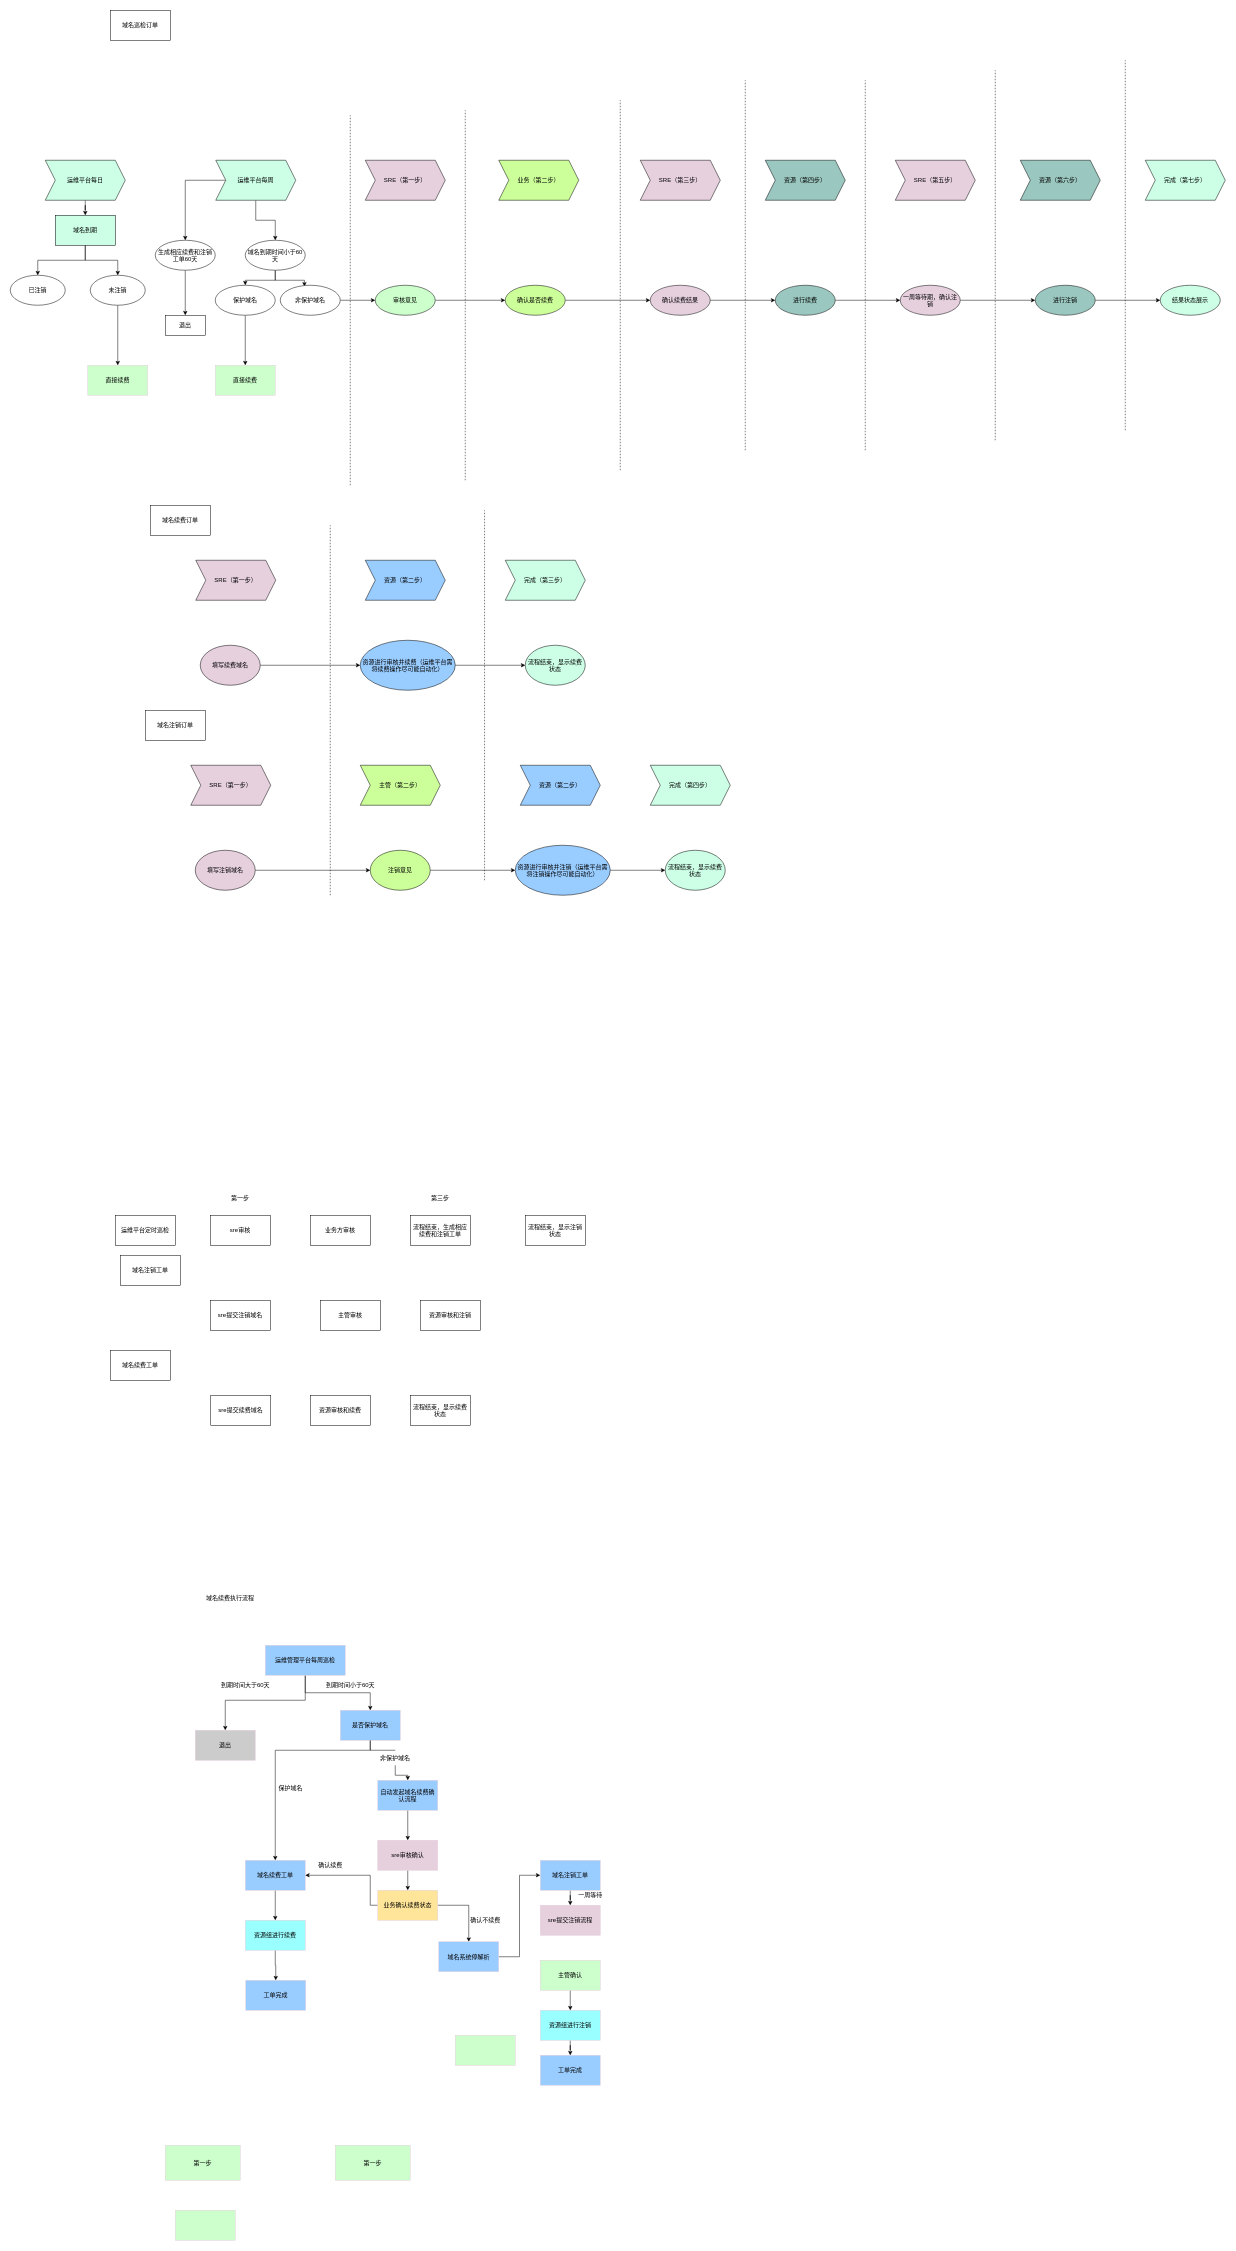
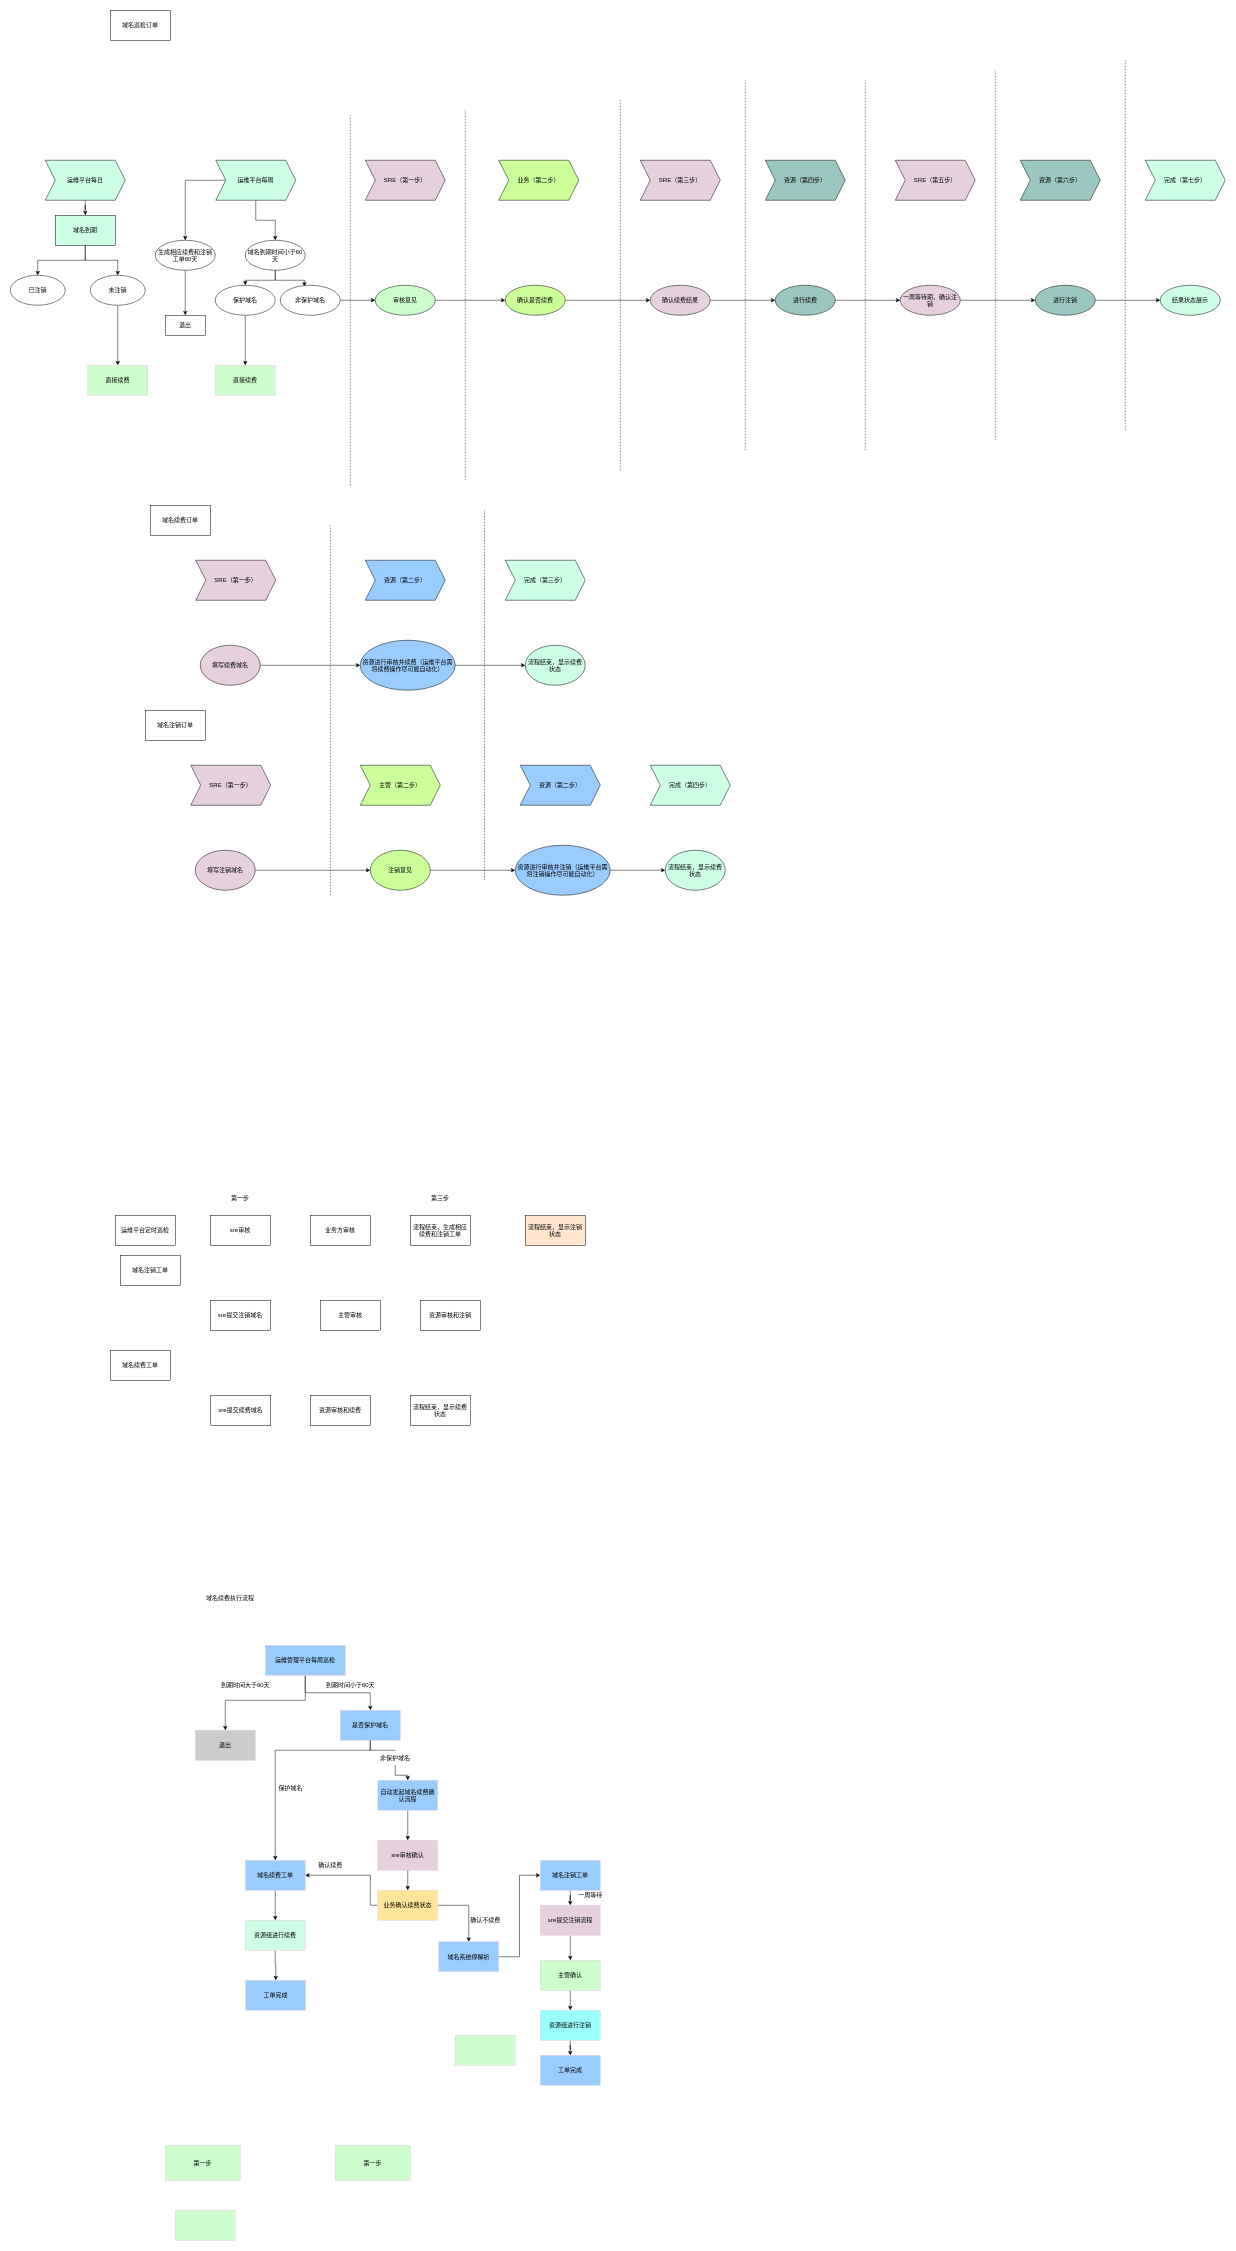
node "流程结束，显示注销状态": fillcolor #ffffff -> #ffe6cc
node "资源组进行续费": fillcolor #99ffff -> #ccffe6
edge "sre提交注销流程" -> "主管确认": added
